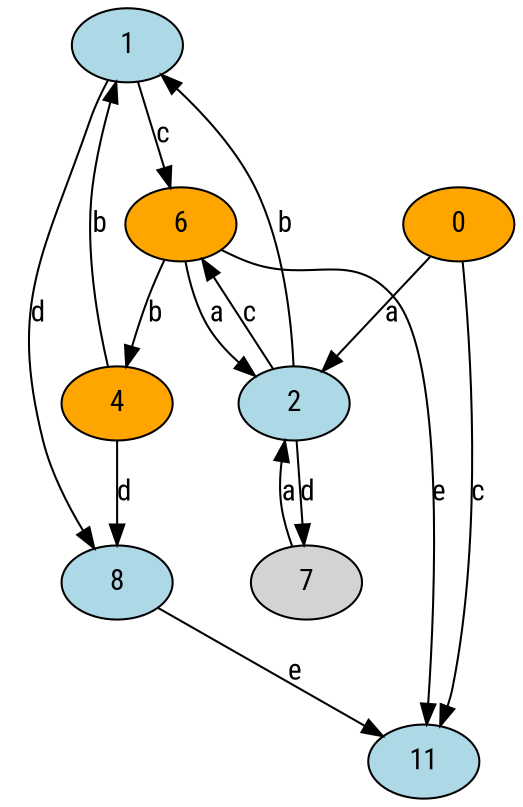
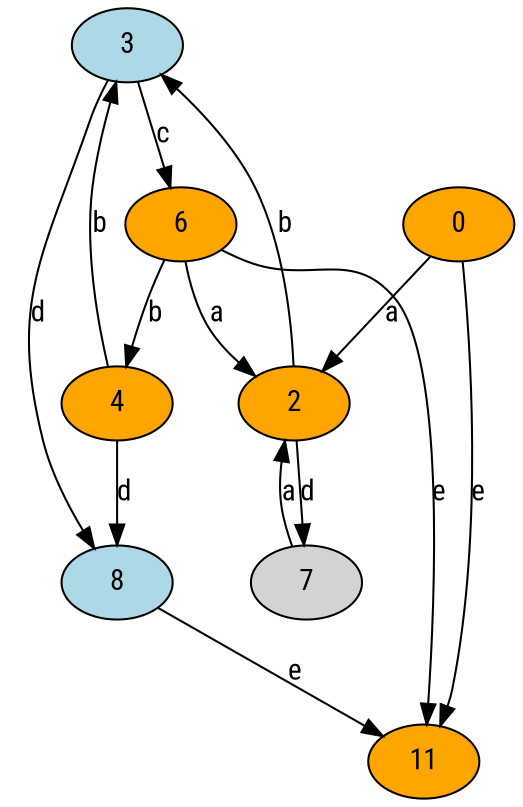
node "1": label "1" -> "3"
edge "2" -> "6": removed, label "c"
node "2": fillcolor lightblue -> orange
edge "0" -> "11": label "c" -> "e"
node "11": fillcolor lightblue -> orange
